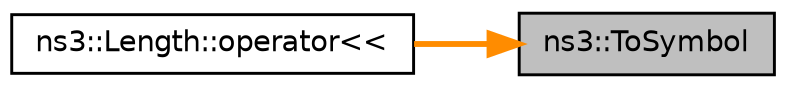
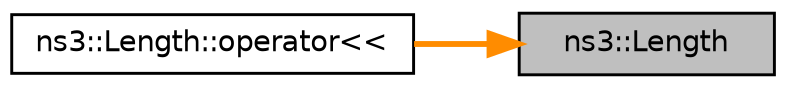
node "ns3::ToSymbol": label "ns3::ToSymbol" -> "ns3::Length"
